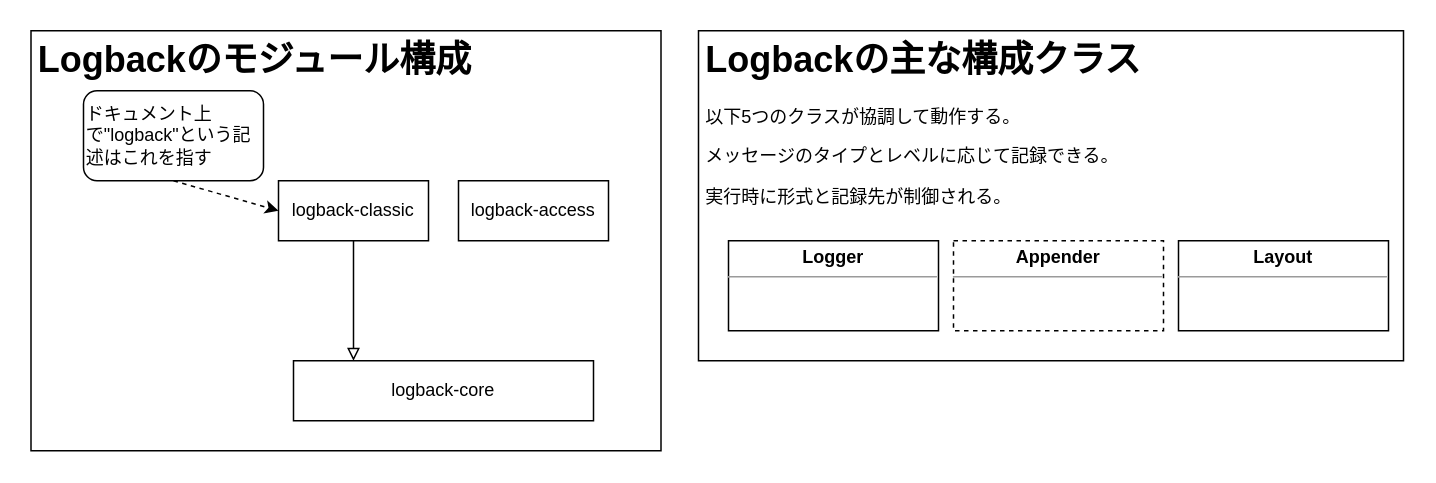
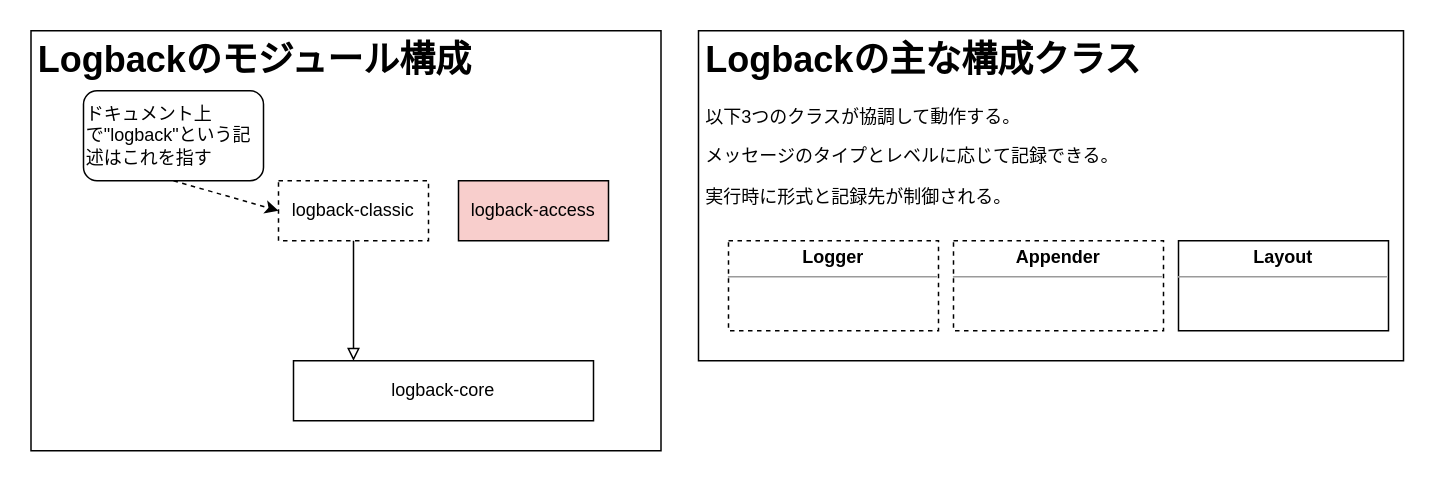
node "Logbackの主な構成クラス以下5つのクラスが協調して動作する。 メッセージのタイプとレベルに応じて記録できる。 実行時に形式と記録先が制御される。": label "Logbackの主な構成クラス以下5つのクラスが協調して動作する。 メッセージのタイプとレベルに応じて記録できる。 実行時に形式と記録先が制御される。" -> "Logbackの主な構成クラス以下3つのクラスが協調して動作する。 メッセージのタイプとレベルに応じて記録できる。 実行時に形式と記録先が制御される。"
node "logback-classic": style solid -> dashed
node "logback-access": fillcolor #ffffff -> #f8cecc
node "Logger": style solid -> dashed
